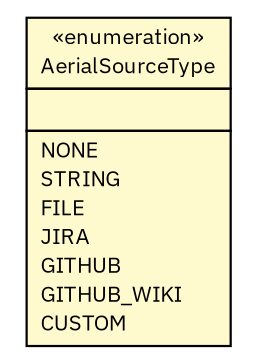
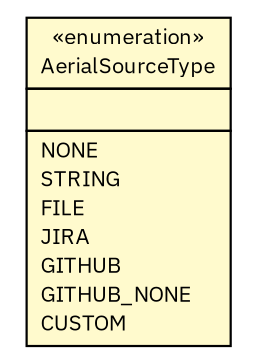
node "AerialSourceType": text "GITHUB_WIKI" -> "GITHUB_NONE"
